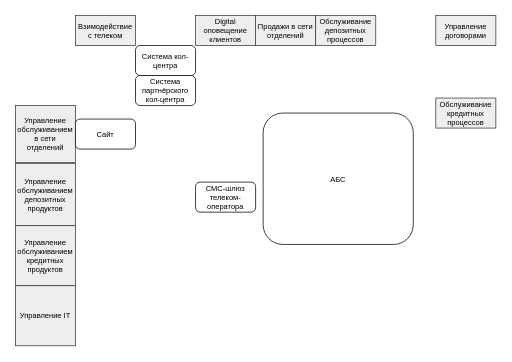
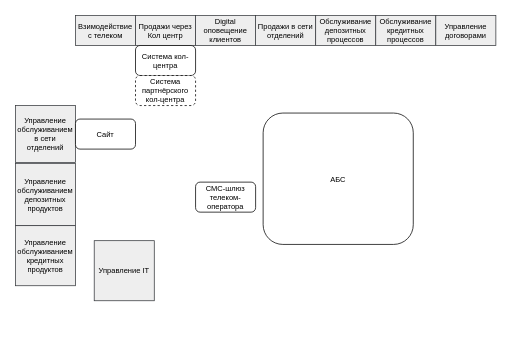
node "Продажи через Кол центр": added
node "Система партнёрского кол-центра": style solid -> dashed
node "Обслуживание кредитных процессов": moved (465, 113) -> (405, 30)
node "Управление IT": moved (45, 315) -> (124, 270)
